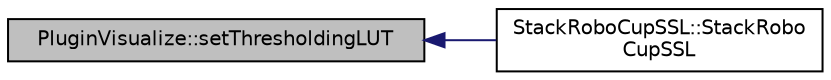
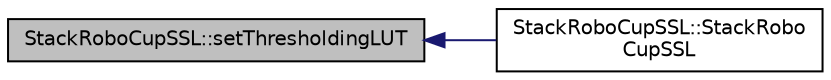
node "PluginVisualize::setThresholdingLUT": label "PluginVisualize::setThresholdingLUT" -> "StackRoboCupSSL::setThresholdingLUT"
